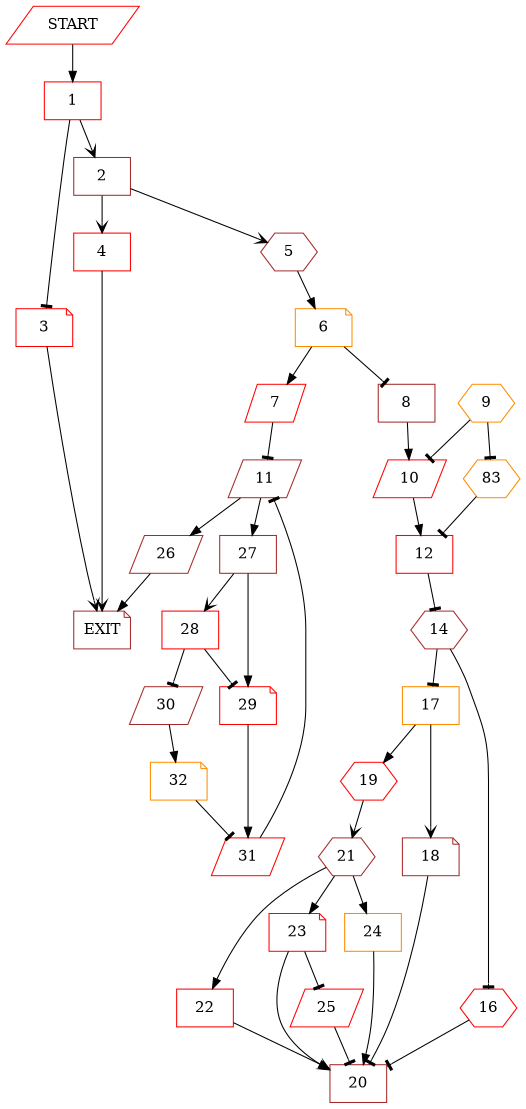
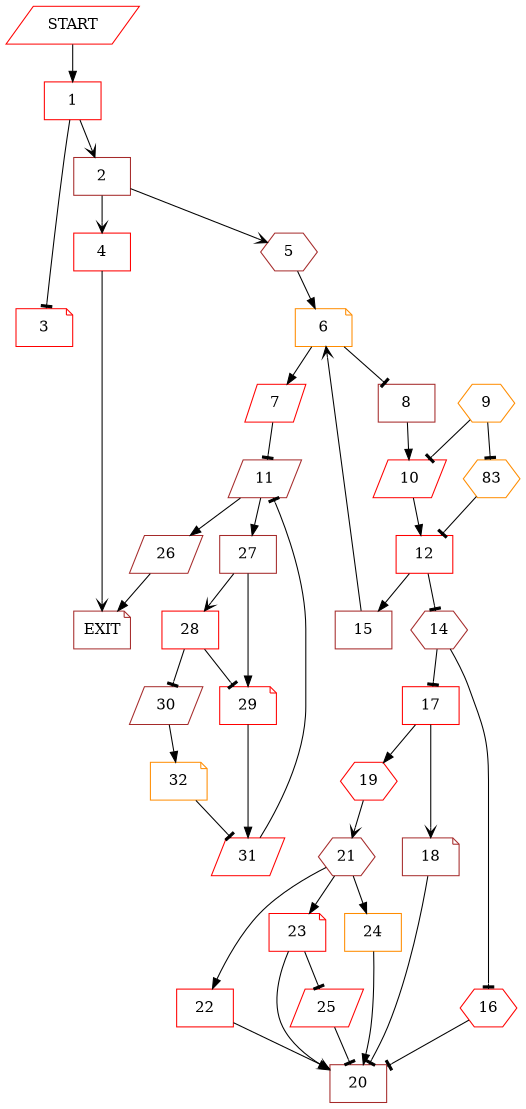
edge "3" -> "EXIT": removed
node "15": added
node "17": color darkorange -> red
